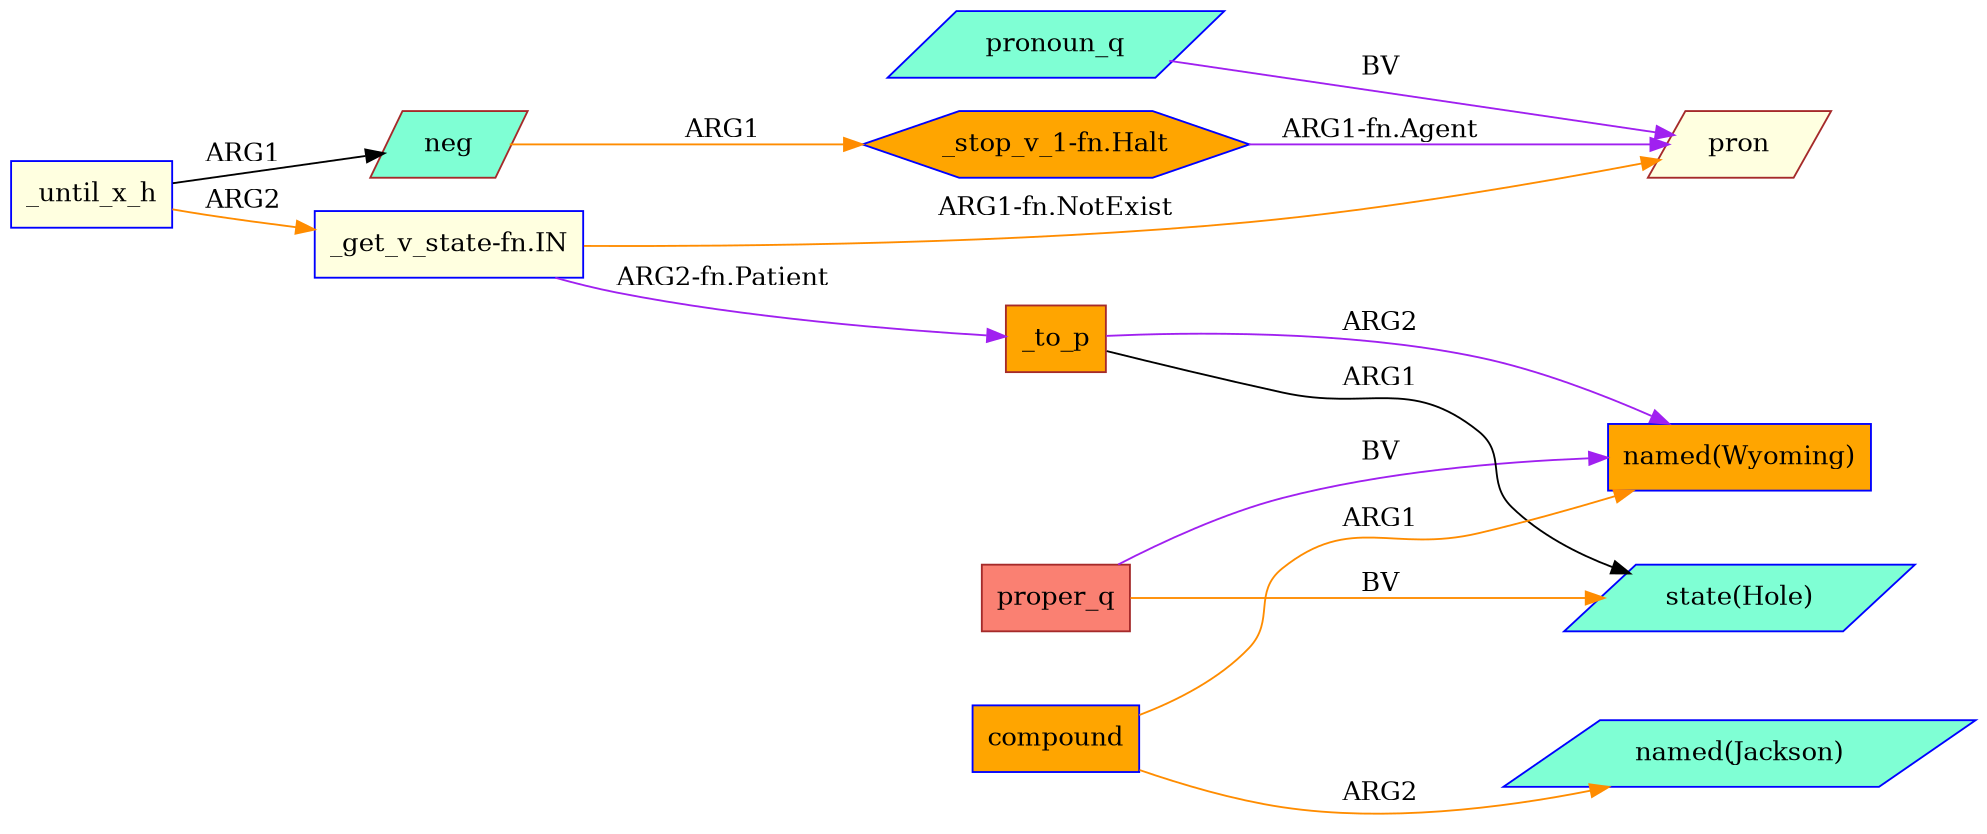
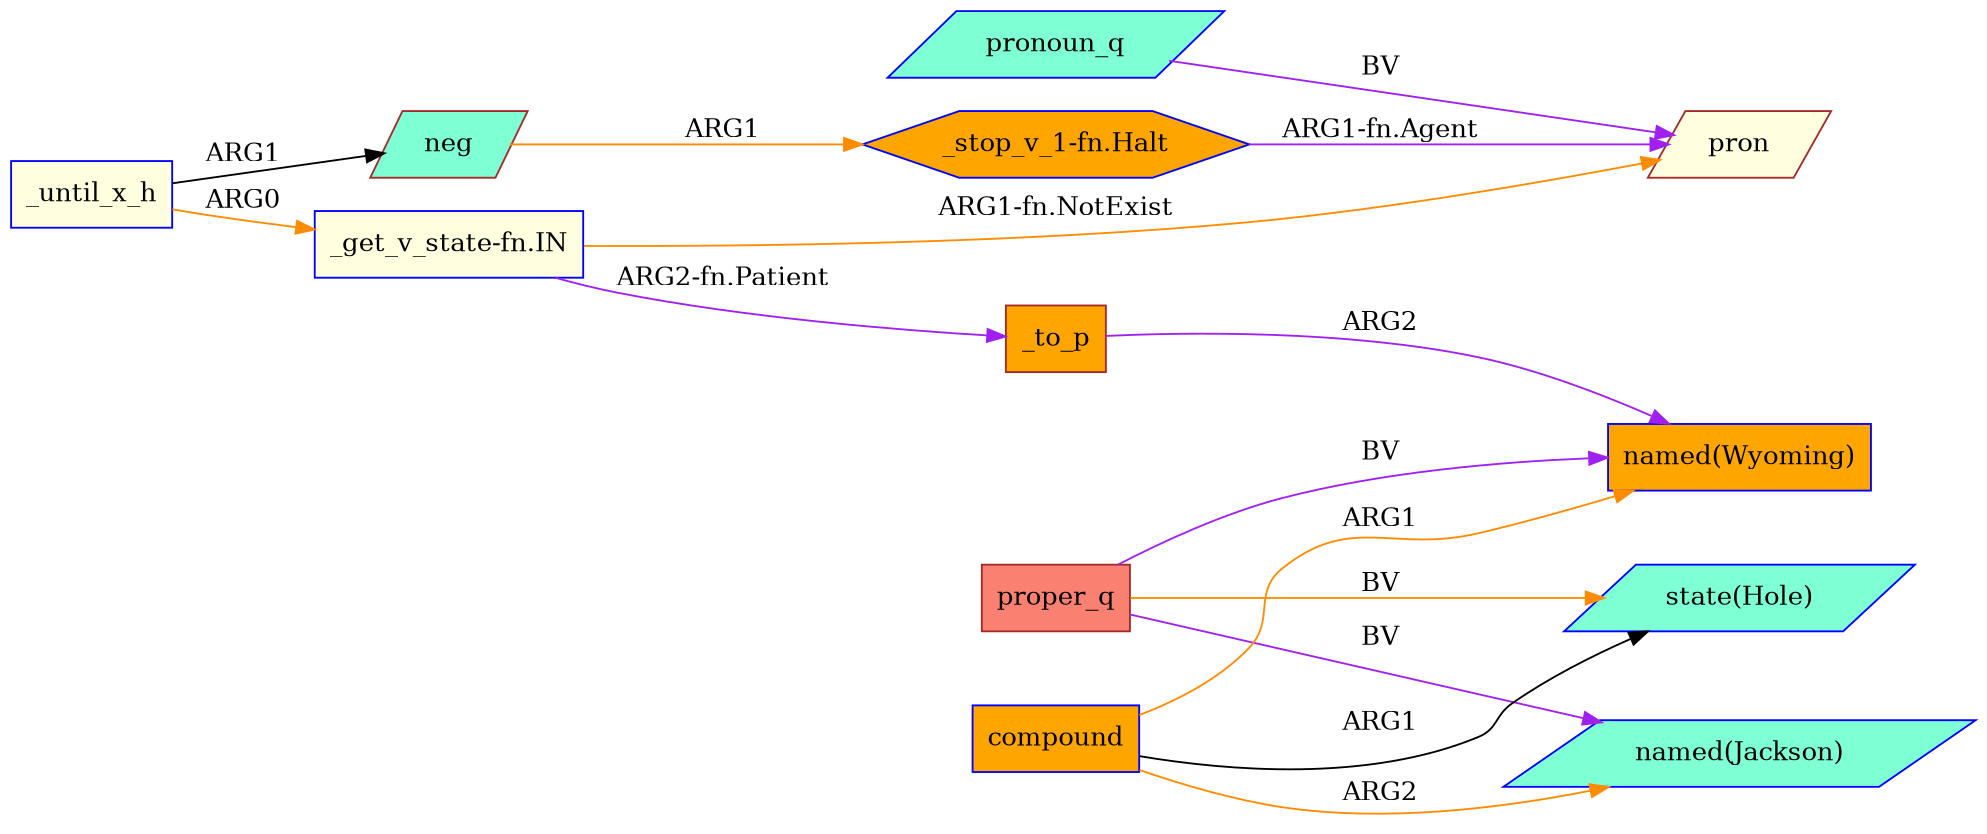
edge "_until_x_h" -> "_get_v_state-fn.IN": label "ARG2" -> "ARG0"
edge "_to_p" -> "state(Hole)": now "compound" -> "state(Hole)"
edge "proper_q" -> "named(Jackson)": added, label "BV"
